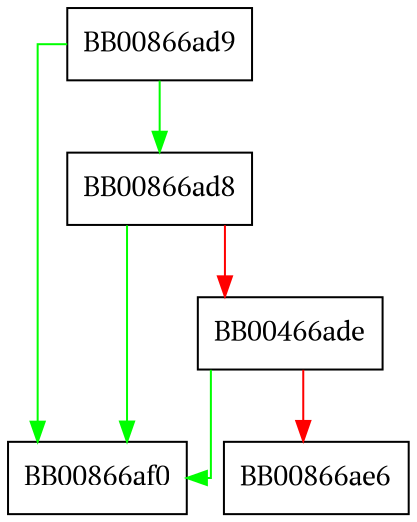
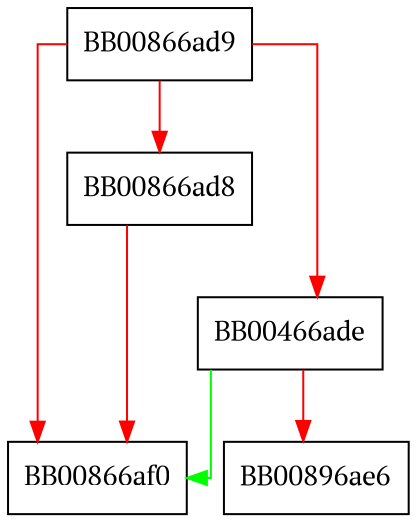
edge "BB00866ad9" -> "BB00866ad8": color green -> red
edge "BB00866ad9" -> "BB00866af0": color green -> red
edge "BB00866ad8" -> "BB00466ade": now "BB00866ad9" -> "BB00466ade"
edge "BB00866ad8" -> "BB00866af0": color green -> red
node "BB00866ae6": label "BB00866ae6" -> "BB00896ae6"
